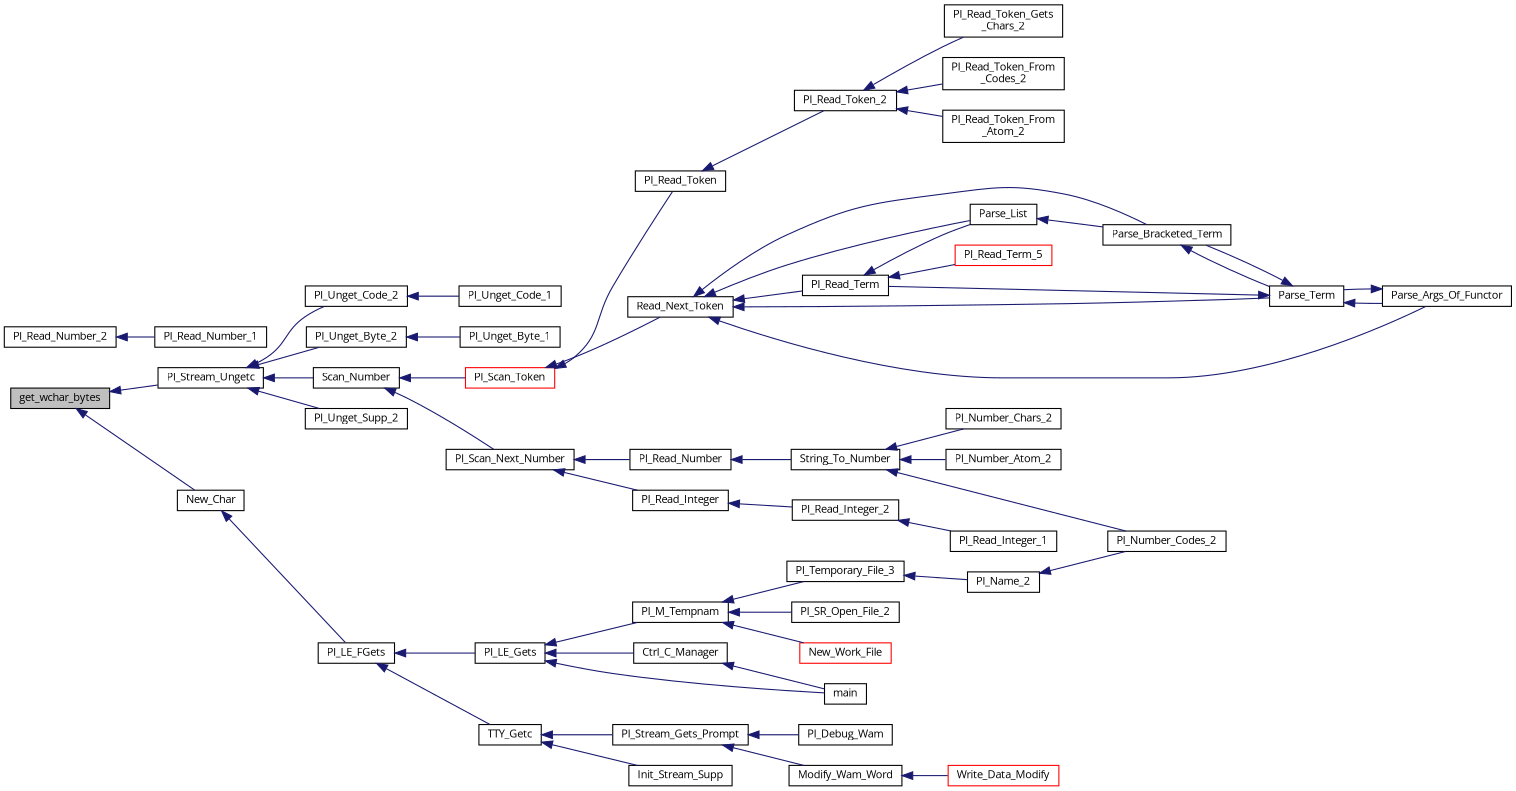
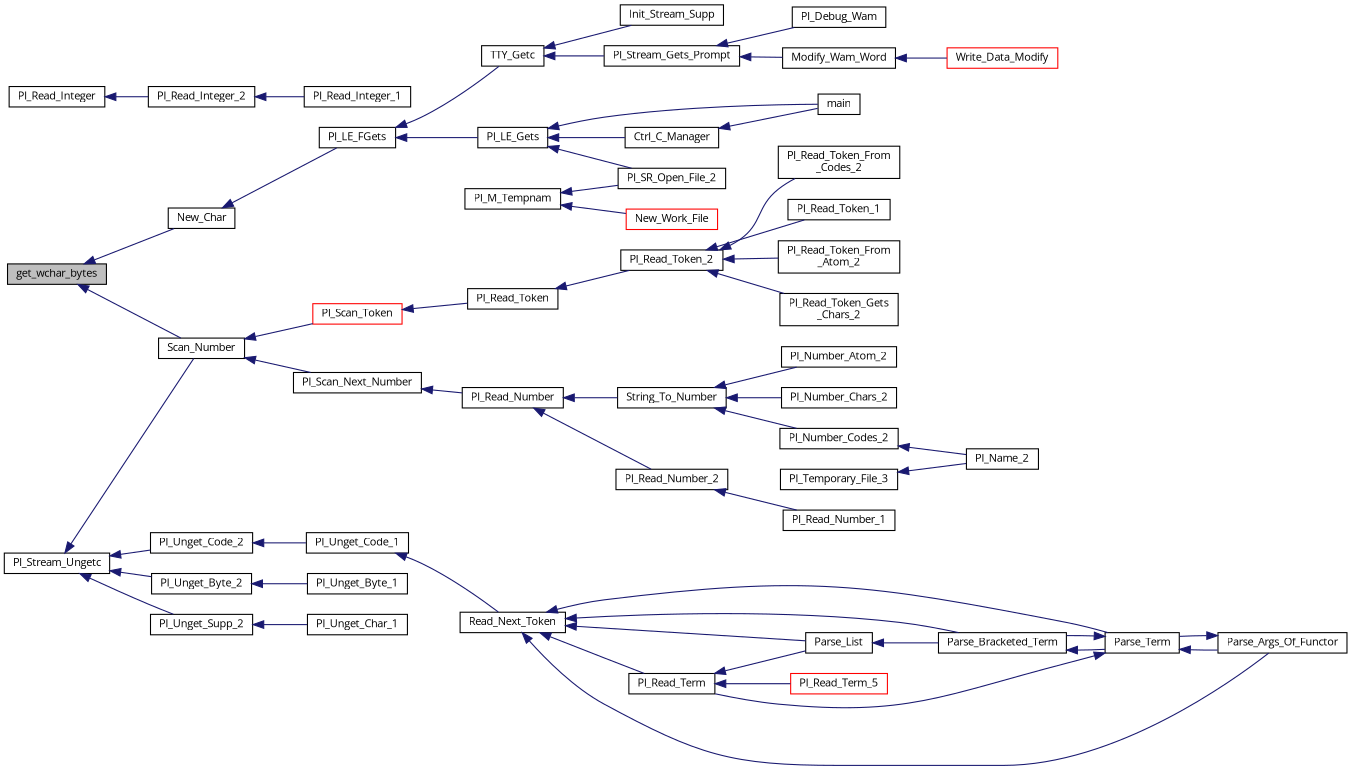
node "Pl_Read_Token_1": added
edge "Read_Next_Token" -> "Pl_Scan_Token": now "Read_Next_Token" -> "Pl_Unget_Code_1"
edge "Pl_Stream_Ungetc" -> "get_wchar_bytes": now "Scan_Number" -> "get_wchar_bytes"
edge "Pl_Read_Number_2" -> "Pl_Read_Number": added
edge "Pl_Read_Integer" -> "Pl_Scan_Next_Number": removed
edge "Pl_Number_Codes_2" -> "Pl_Name_2": reversed
edge "Pl_Temporary_File_3" -> "Pl_M_Tempnam": removed
node "Pl_Unget_Char_1": added
edge "Pl_M_Tempnam" -> "Pl_LE_Gets": now "Pl_SR_Open_File_2" -> "Pl_LE_Gets"
